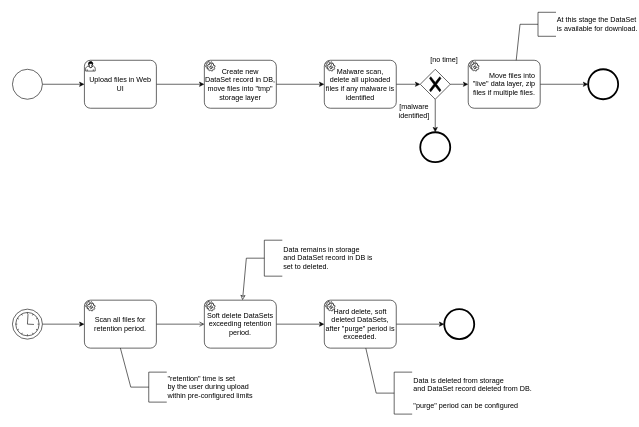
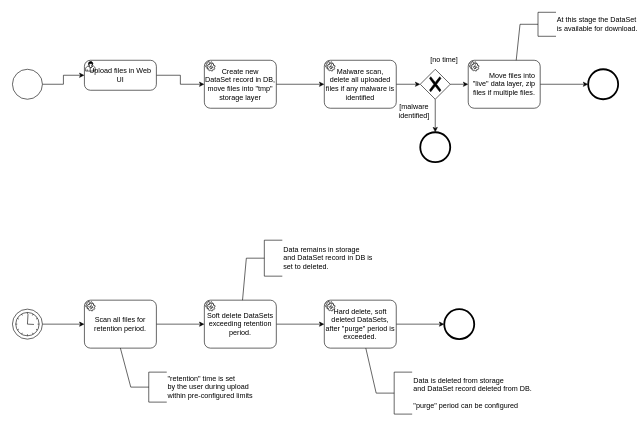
node "Upload files in Web UI": size 72x48 -> 72x30
edge "Data remains in storage and DataSet record in DB is set to deleted." -> "Soft delete DataSets exceeding retention period.": arrowhead classic -> none
edge "Scan all files for retention period." -> "Soft delete DataSets exceeding retention period.": arrowhead open -> classic
